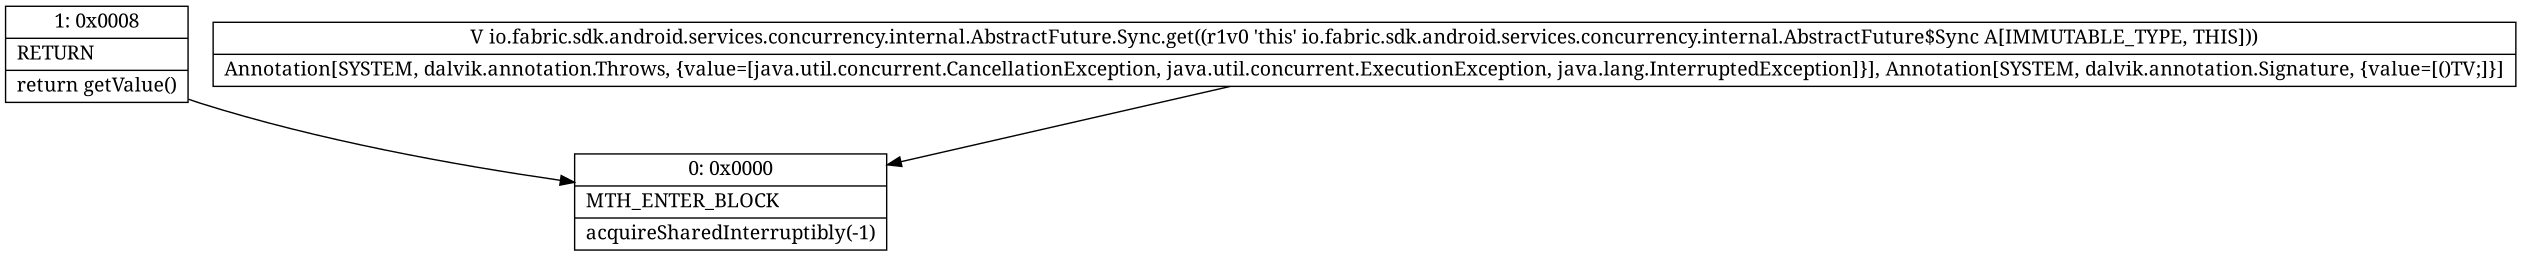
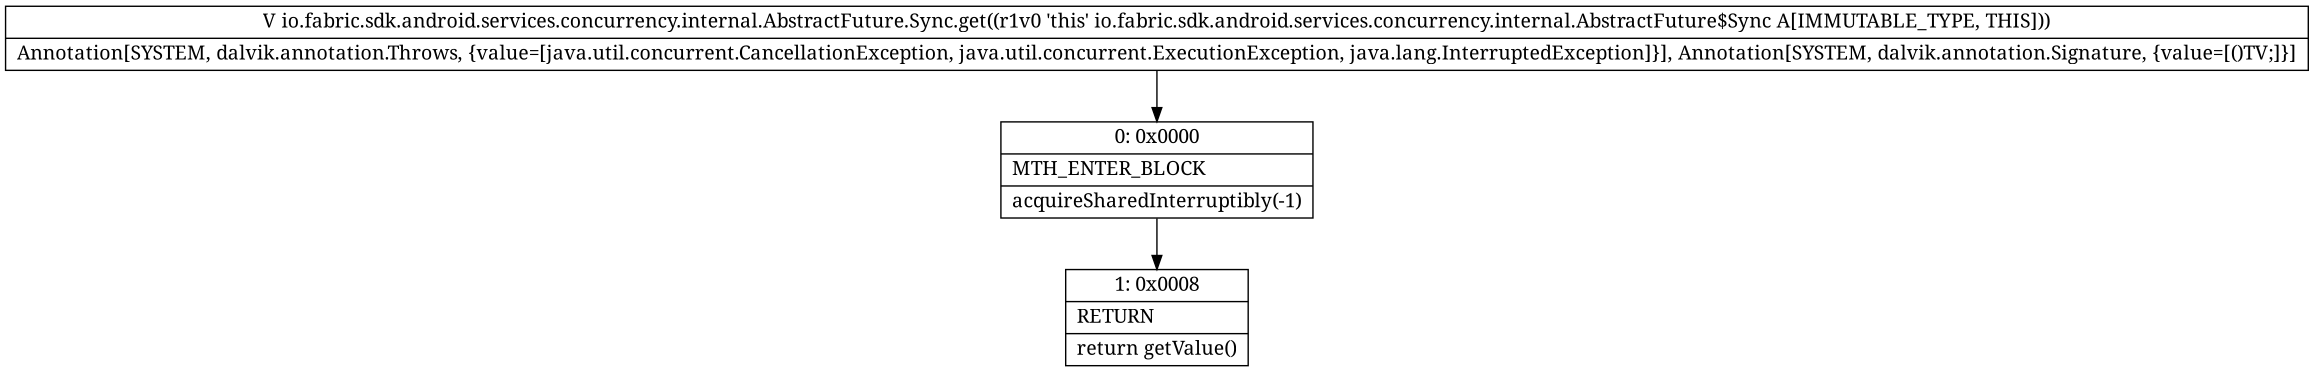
edge "1: 0x0008" -> "0: 0x0000": reversed
